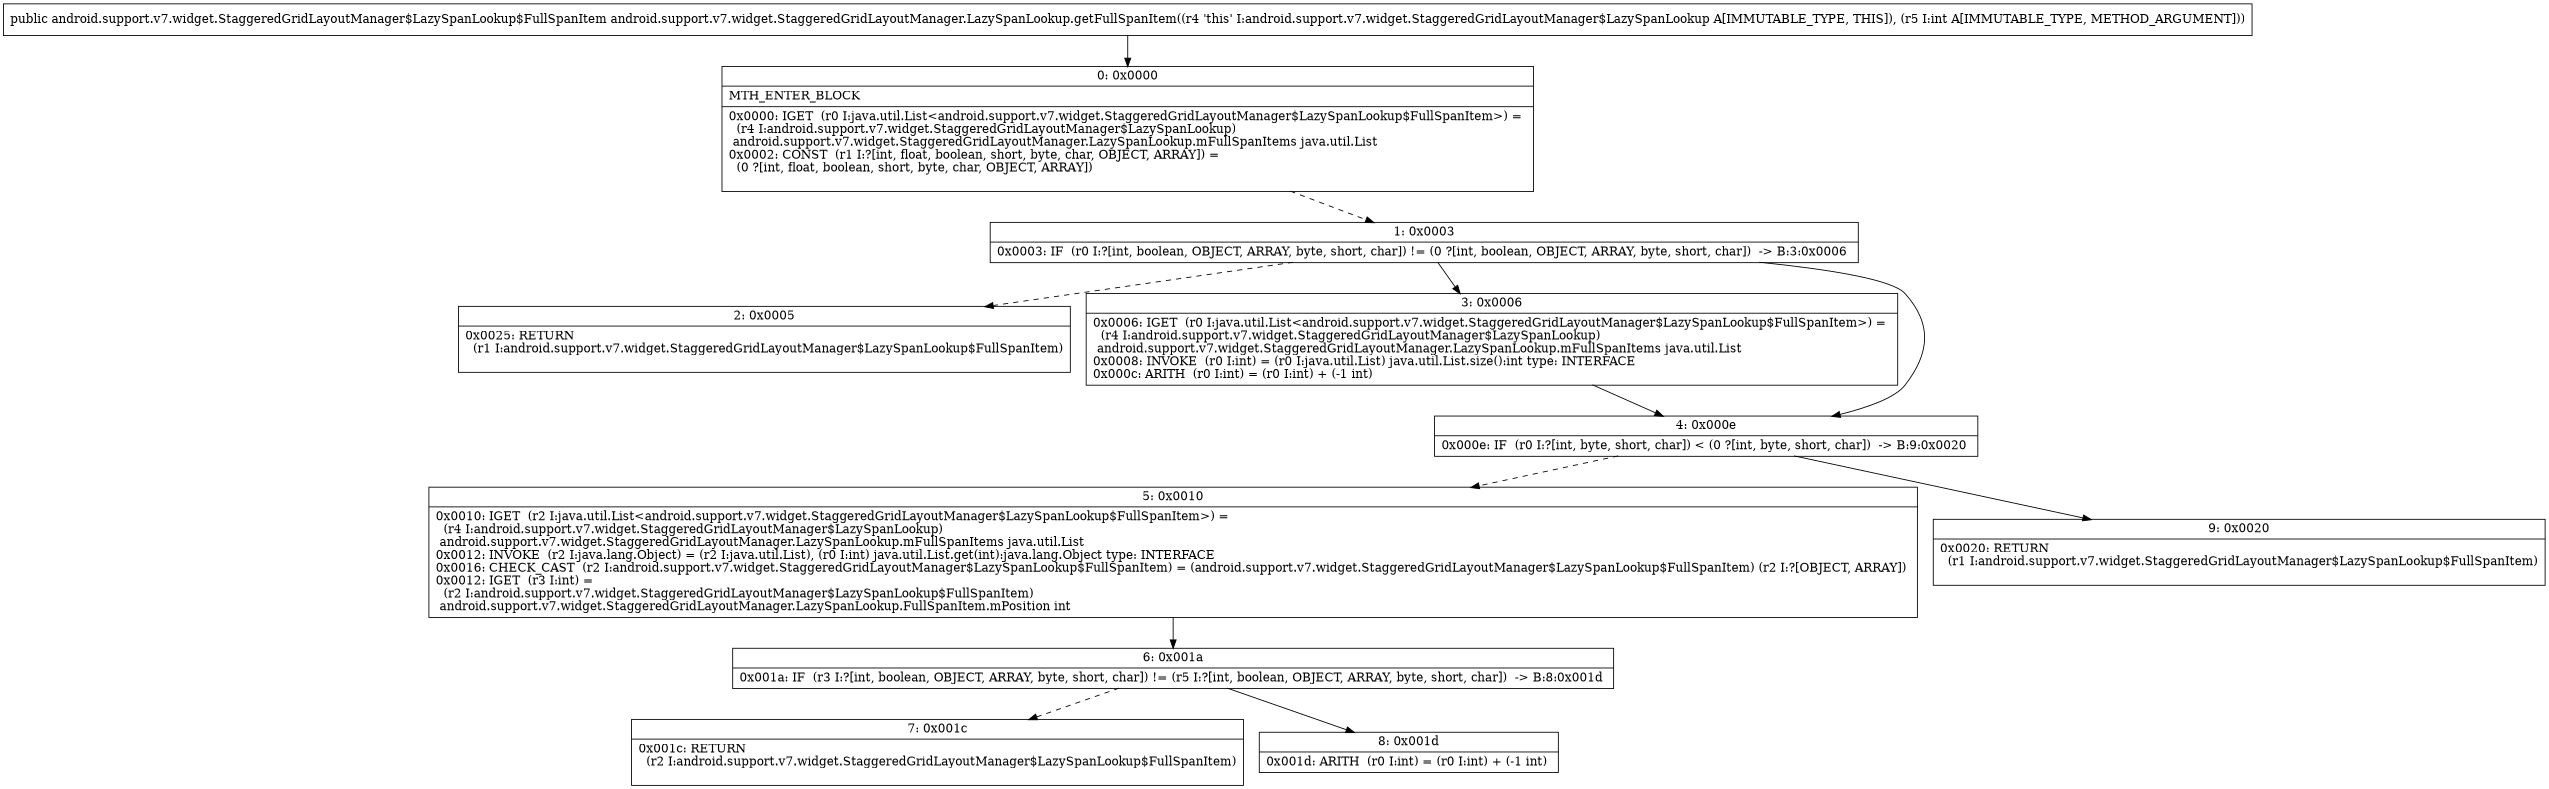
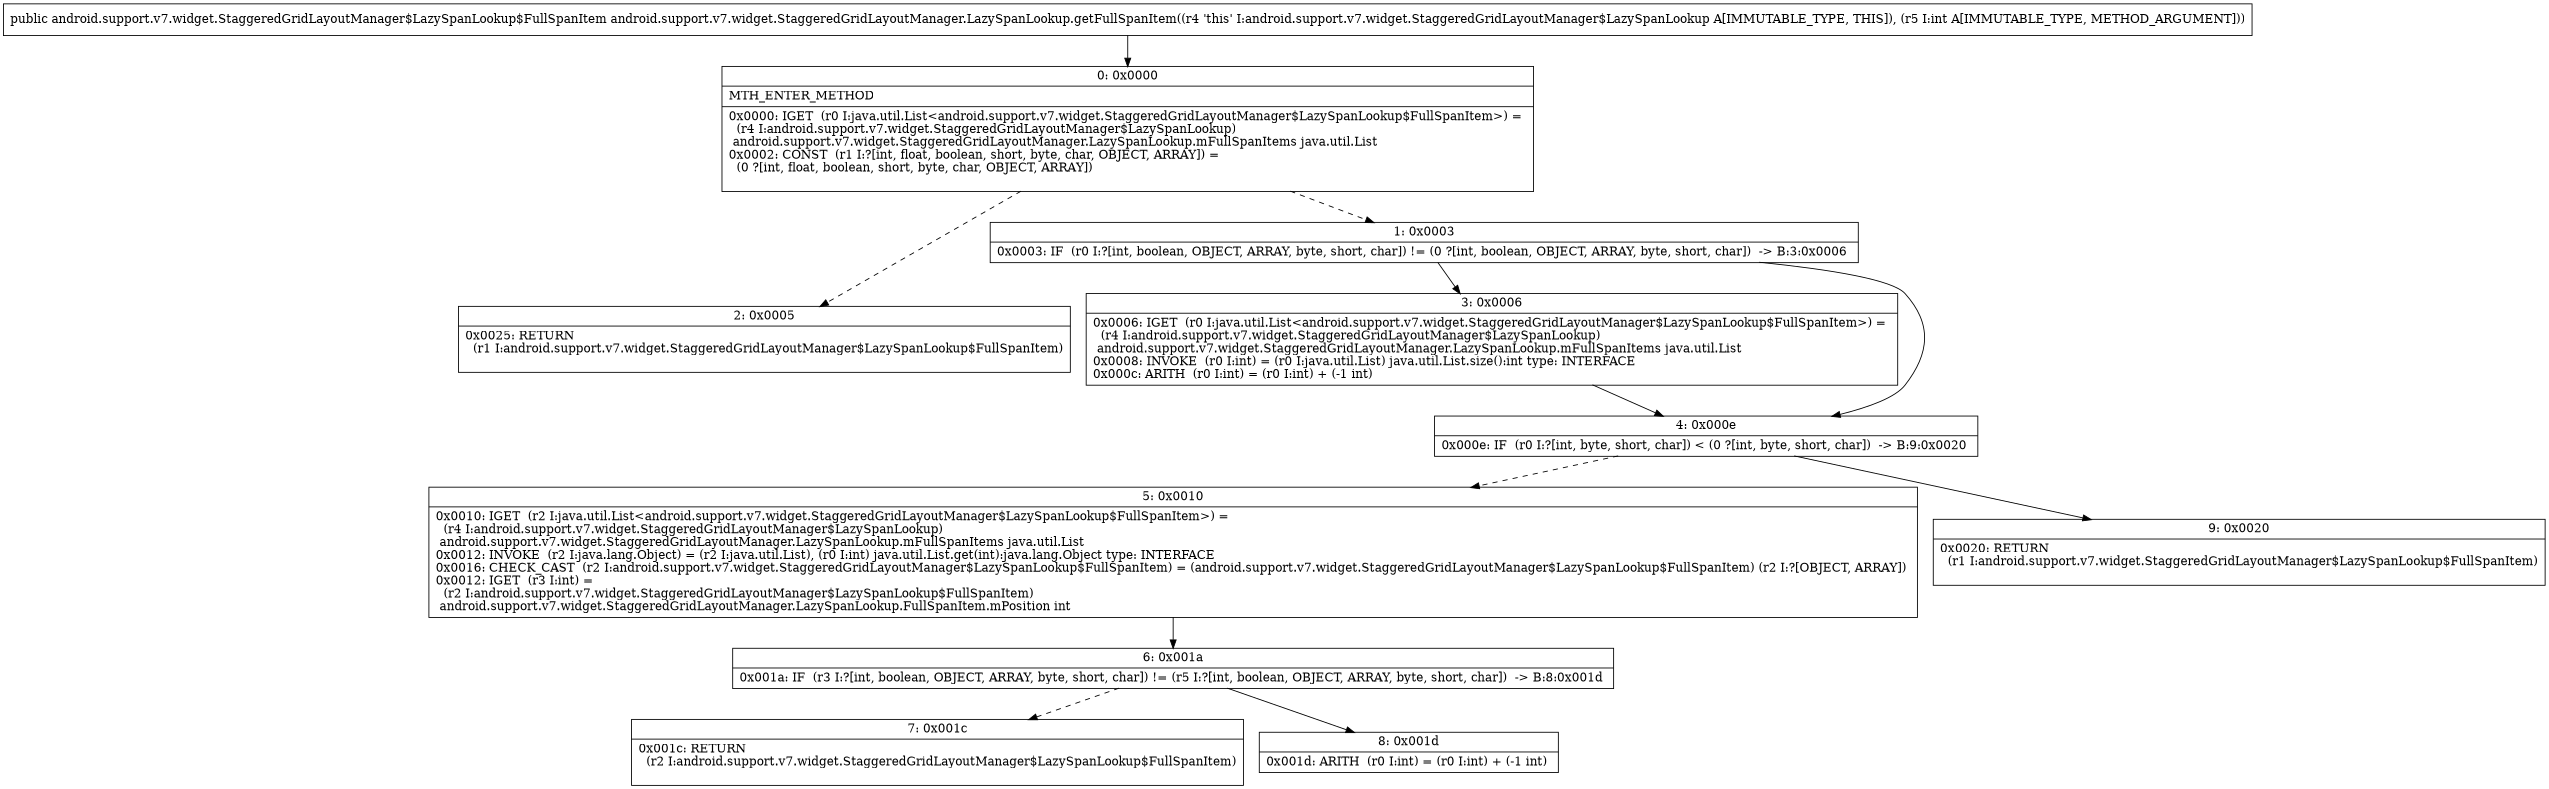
node "0: 0x0000": text "MTH_ENTER_BLOCK" -> "MTH_ENTER_METHOD"
edge "1: 0x0003" -> "2: 0x0005": now "0: 0x0000" -> "2: 0x0005"
